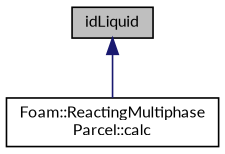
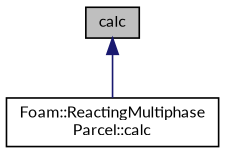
node "idLiquid": label "idLiquid" -> "calc"
